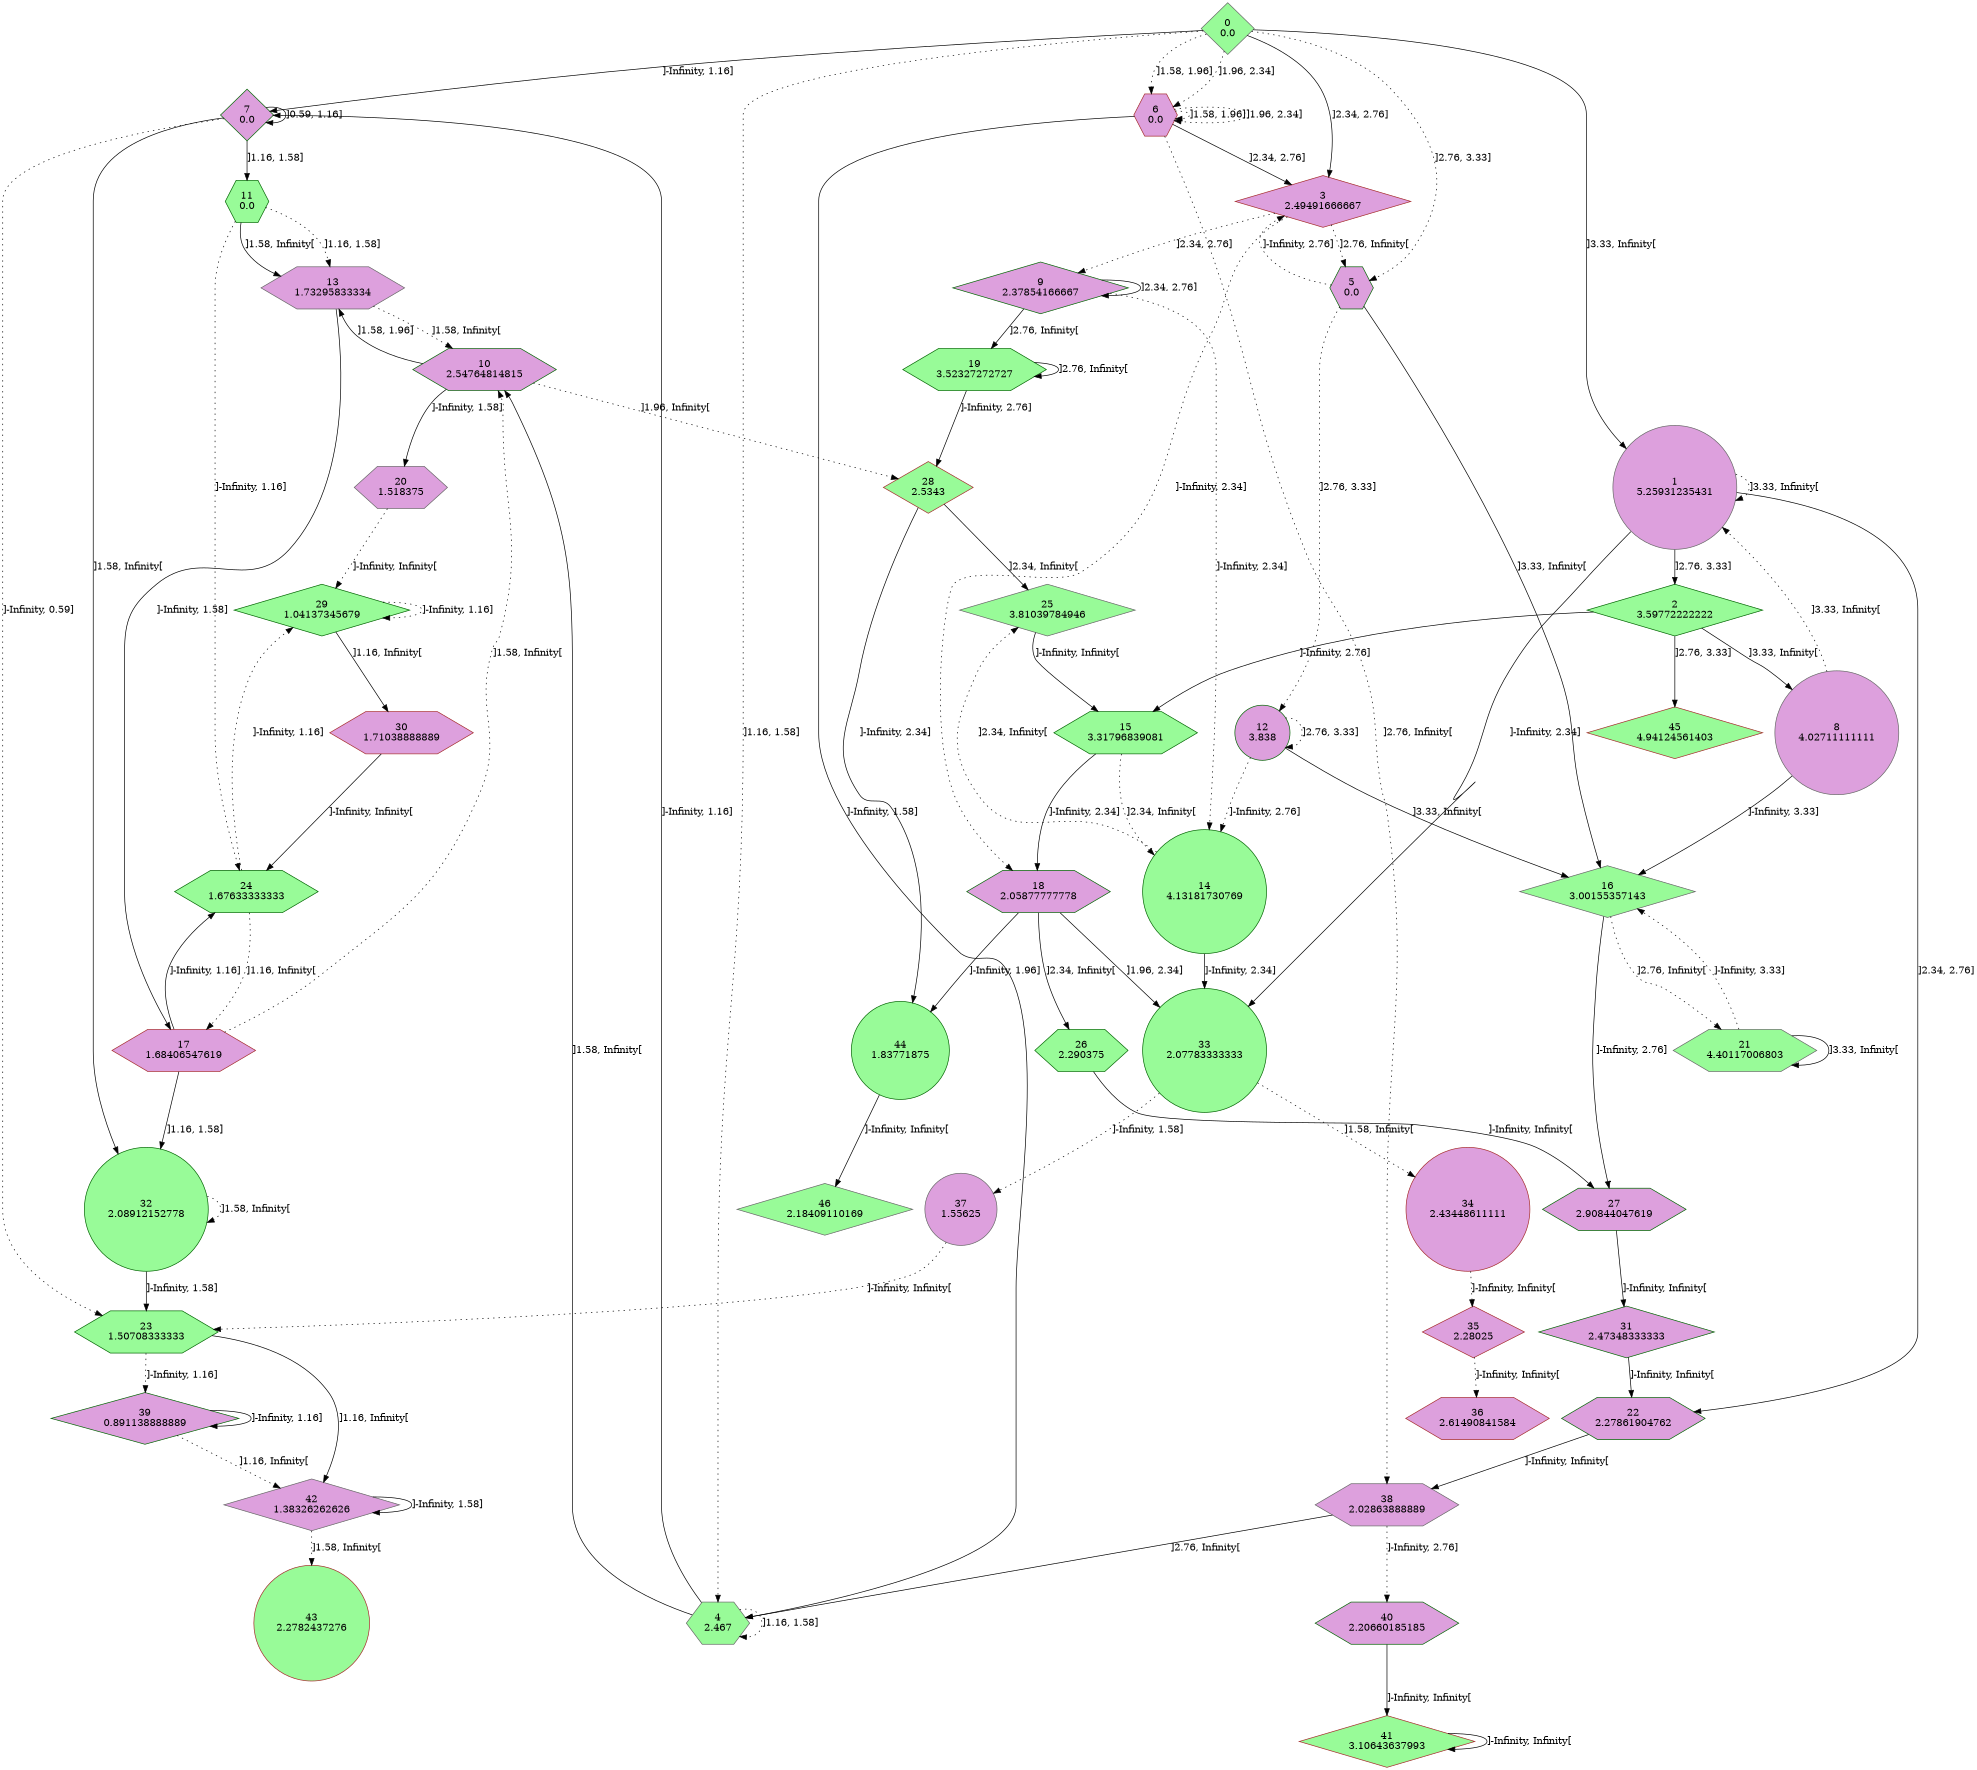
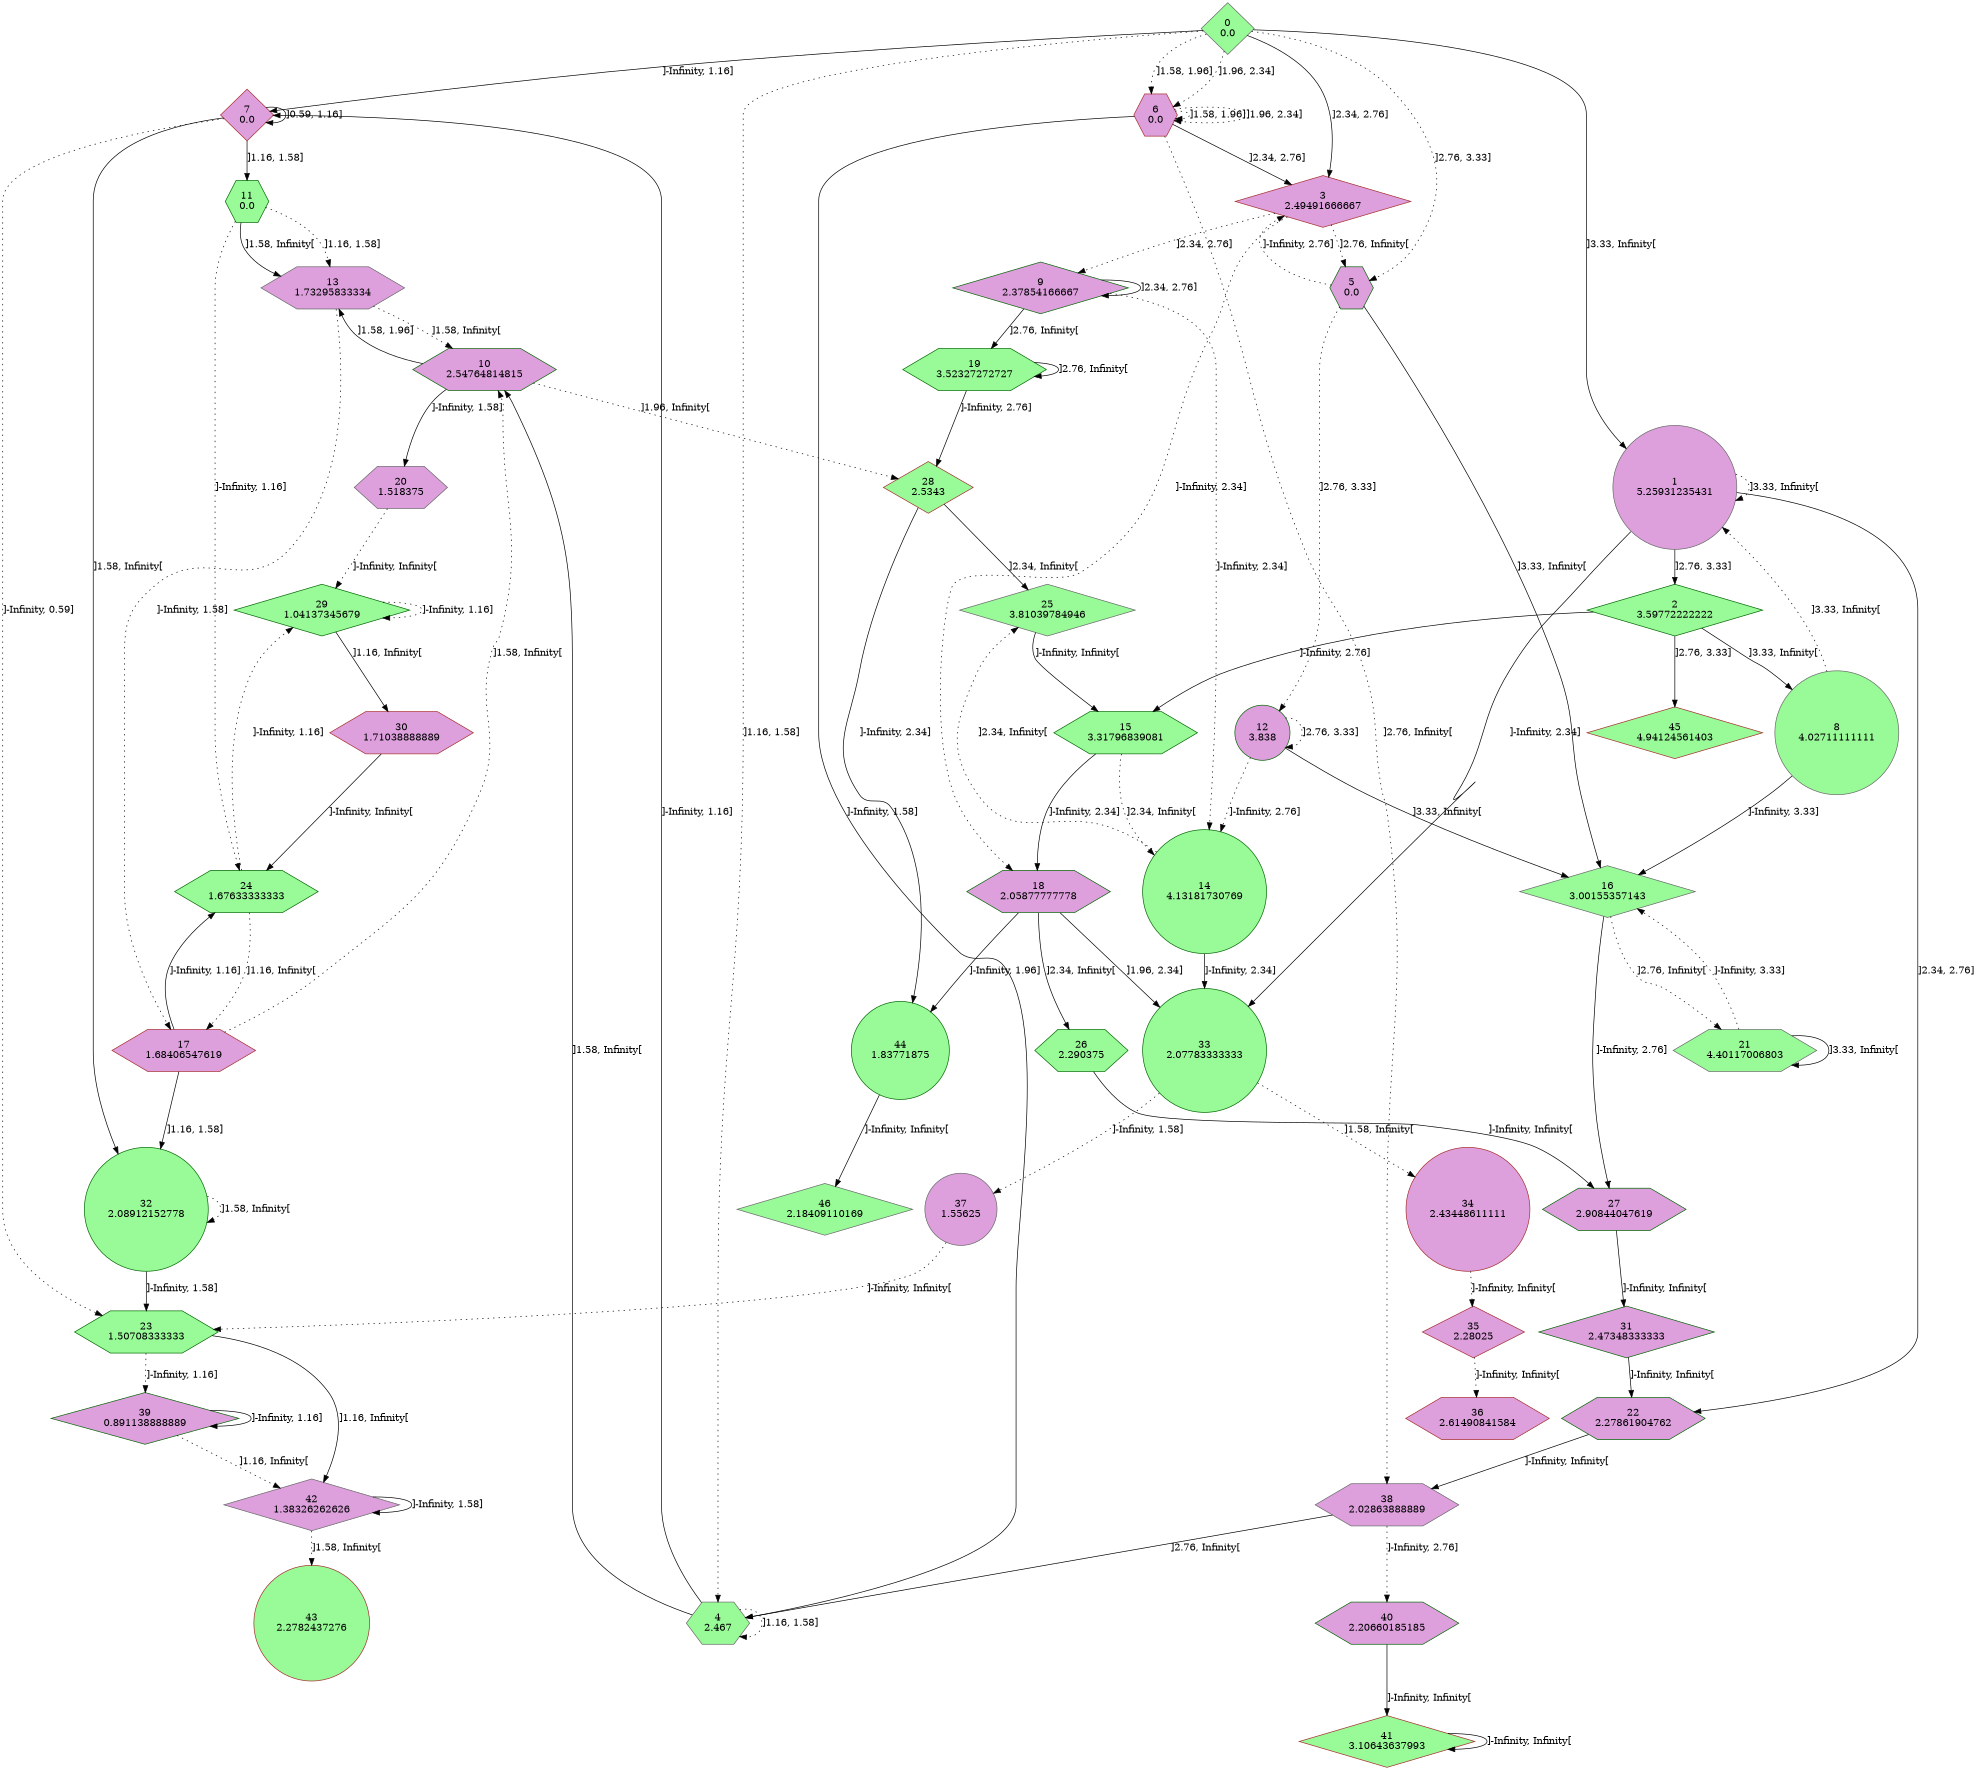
node "7 0.0": color darkgreen -> brown
edge "13 1.73295833334" -> "17 1.68406547619": style solid -> dotted
node "8 4.02711111111": fillcolor plum -> palegreen
